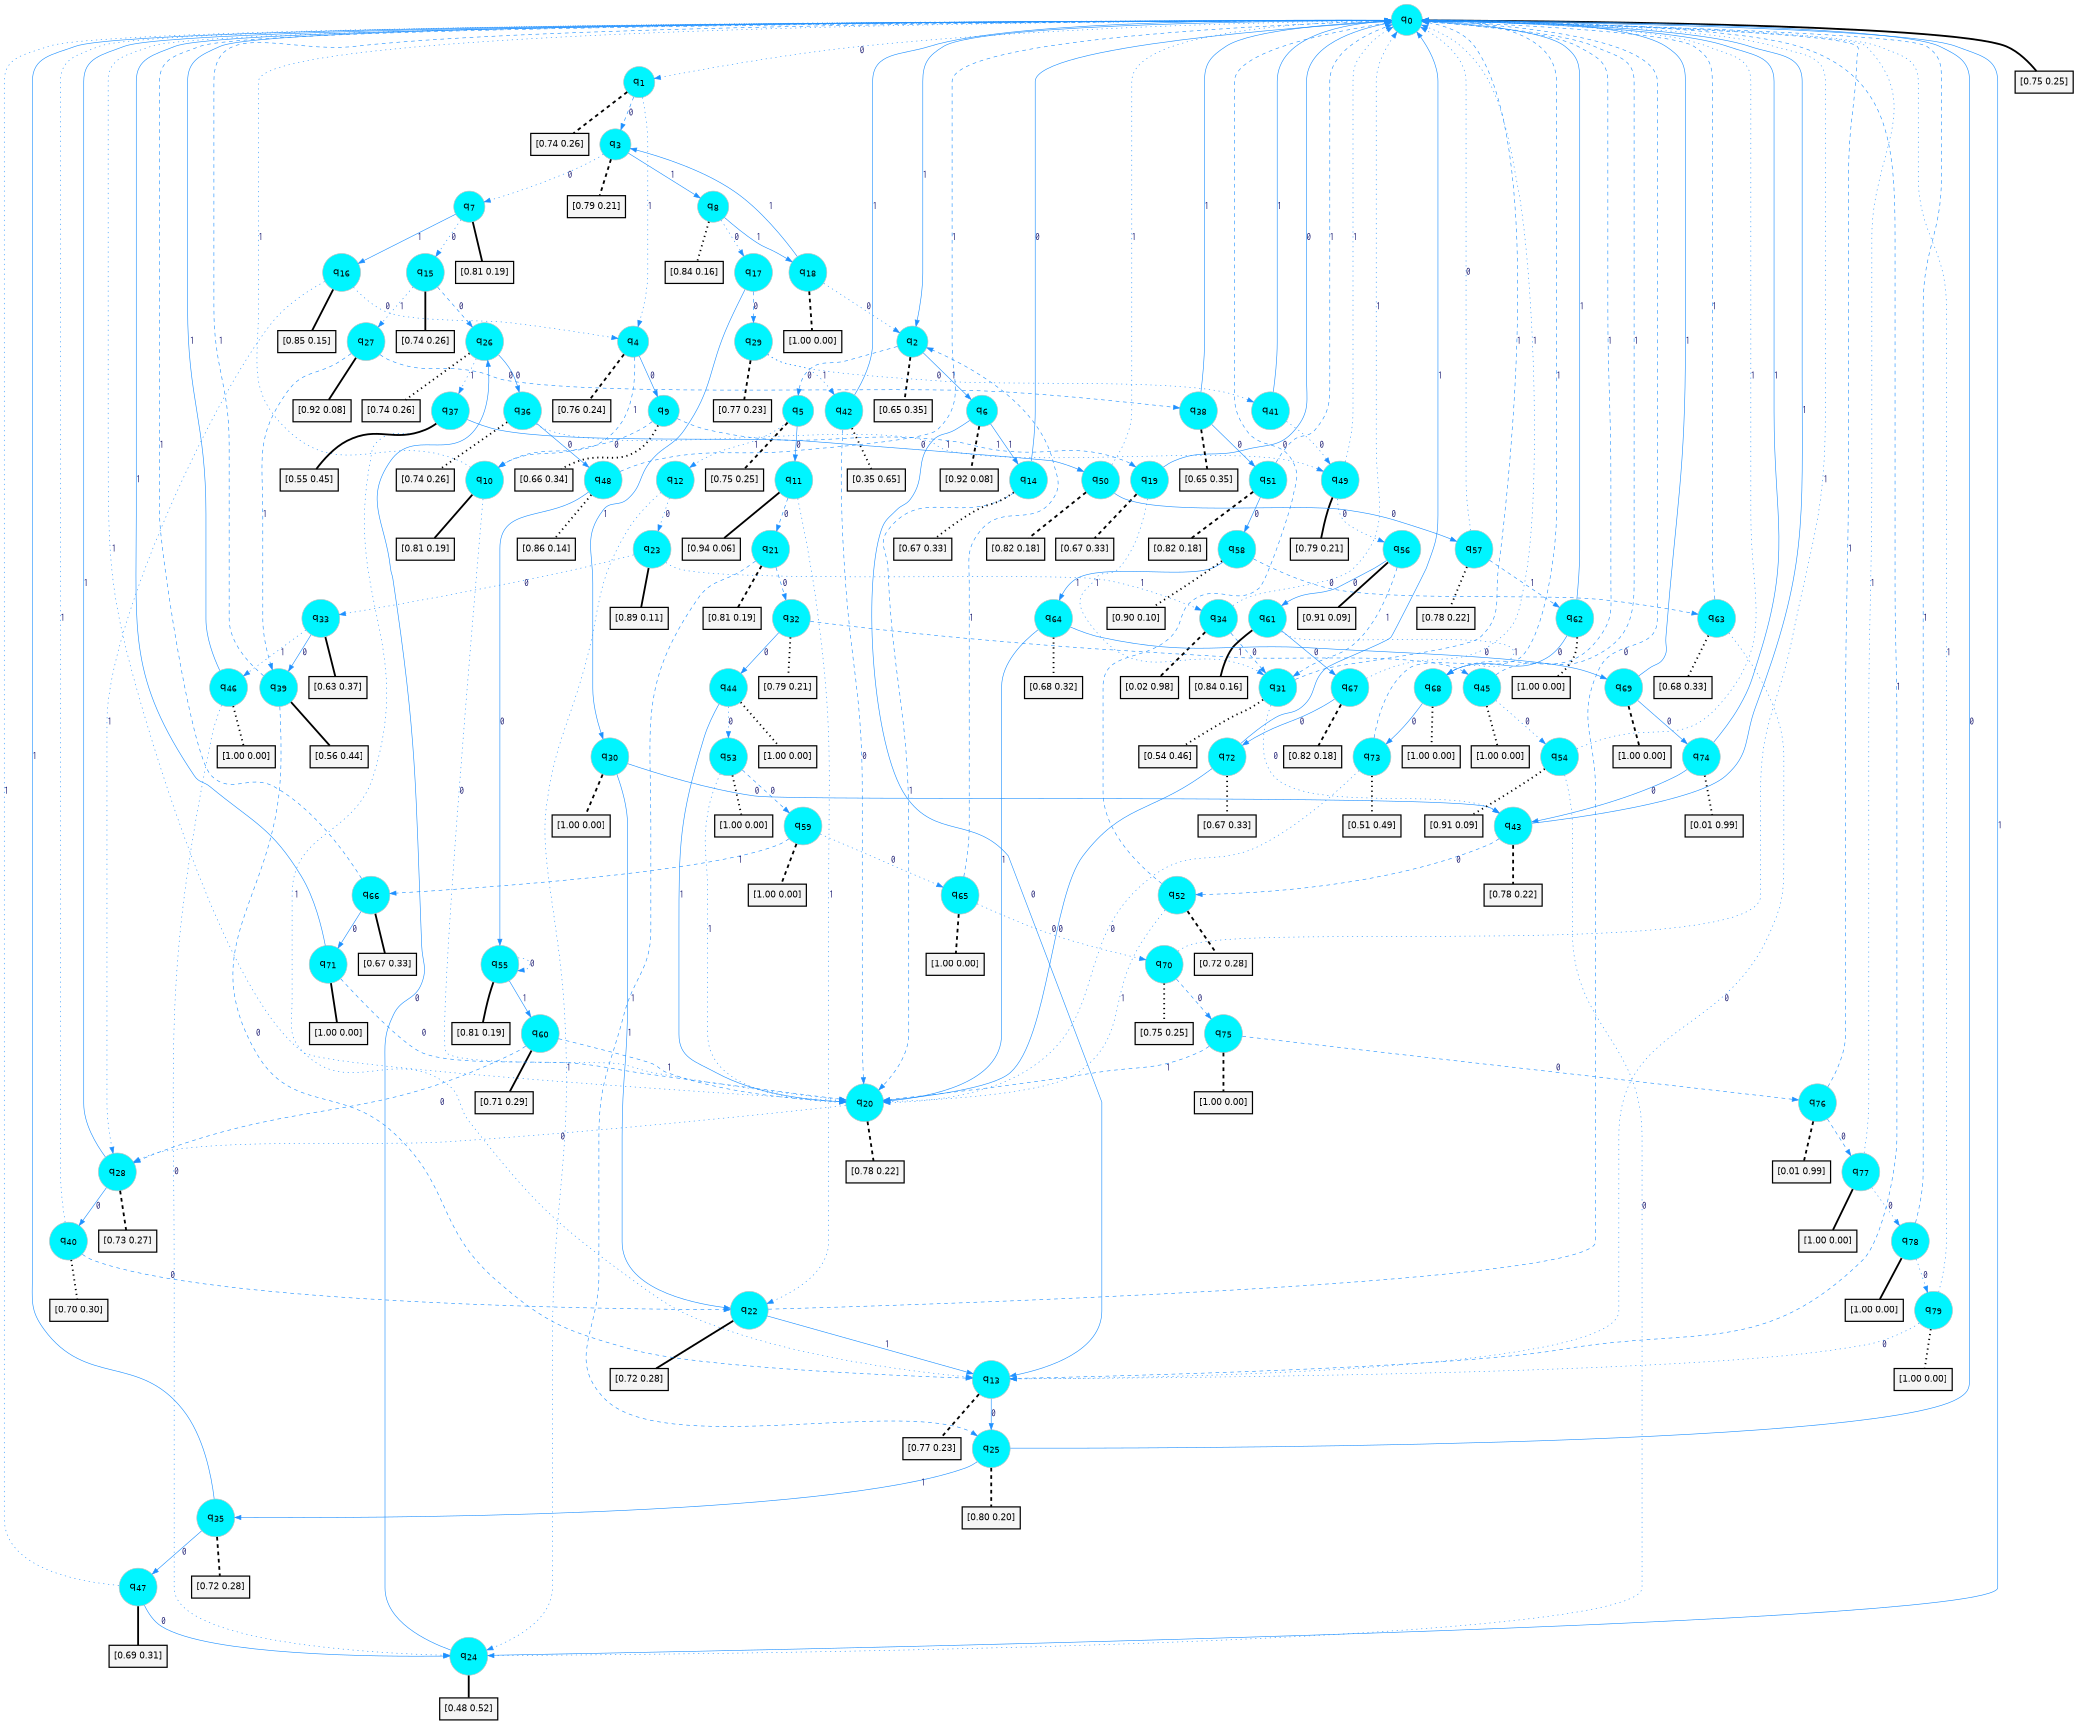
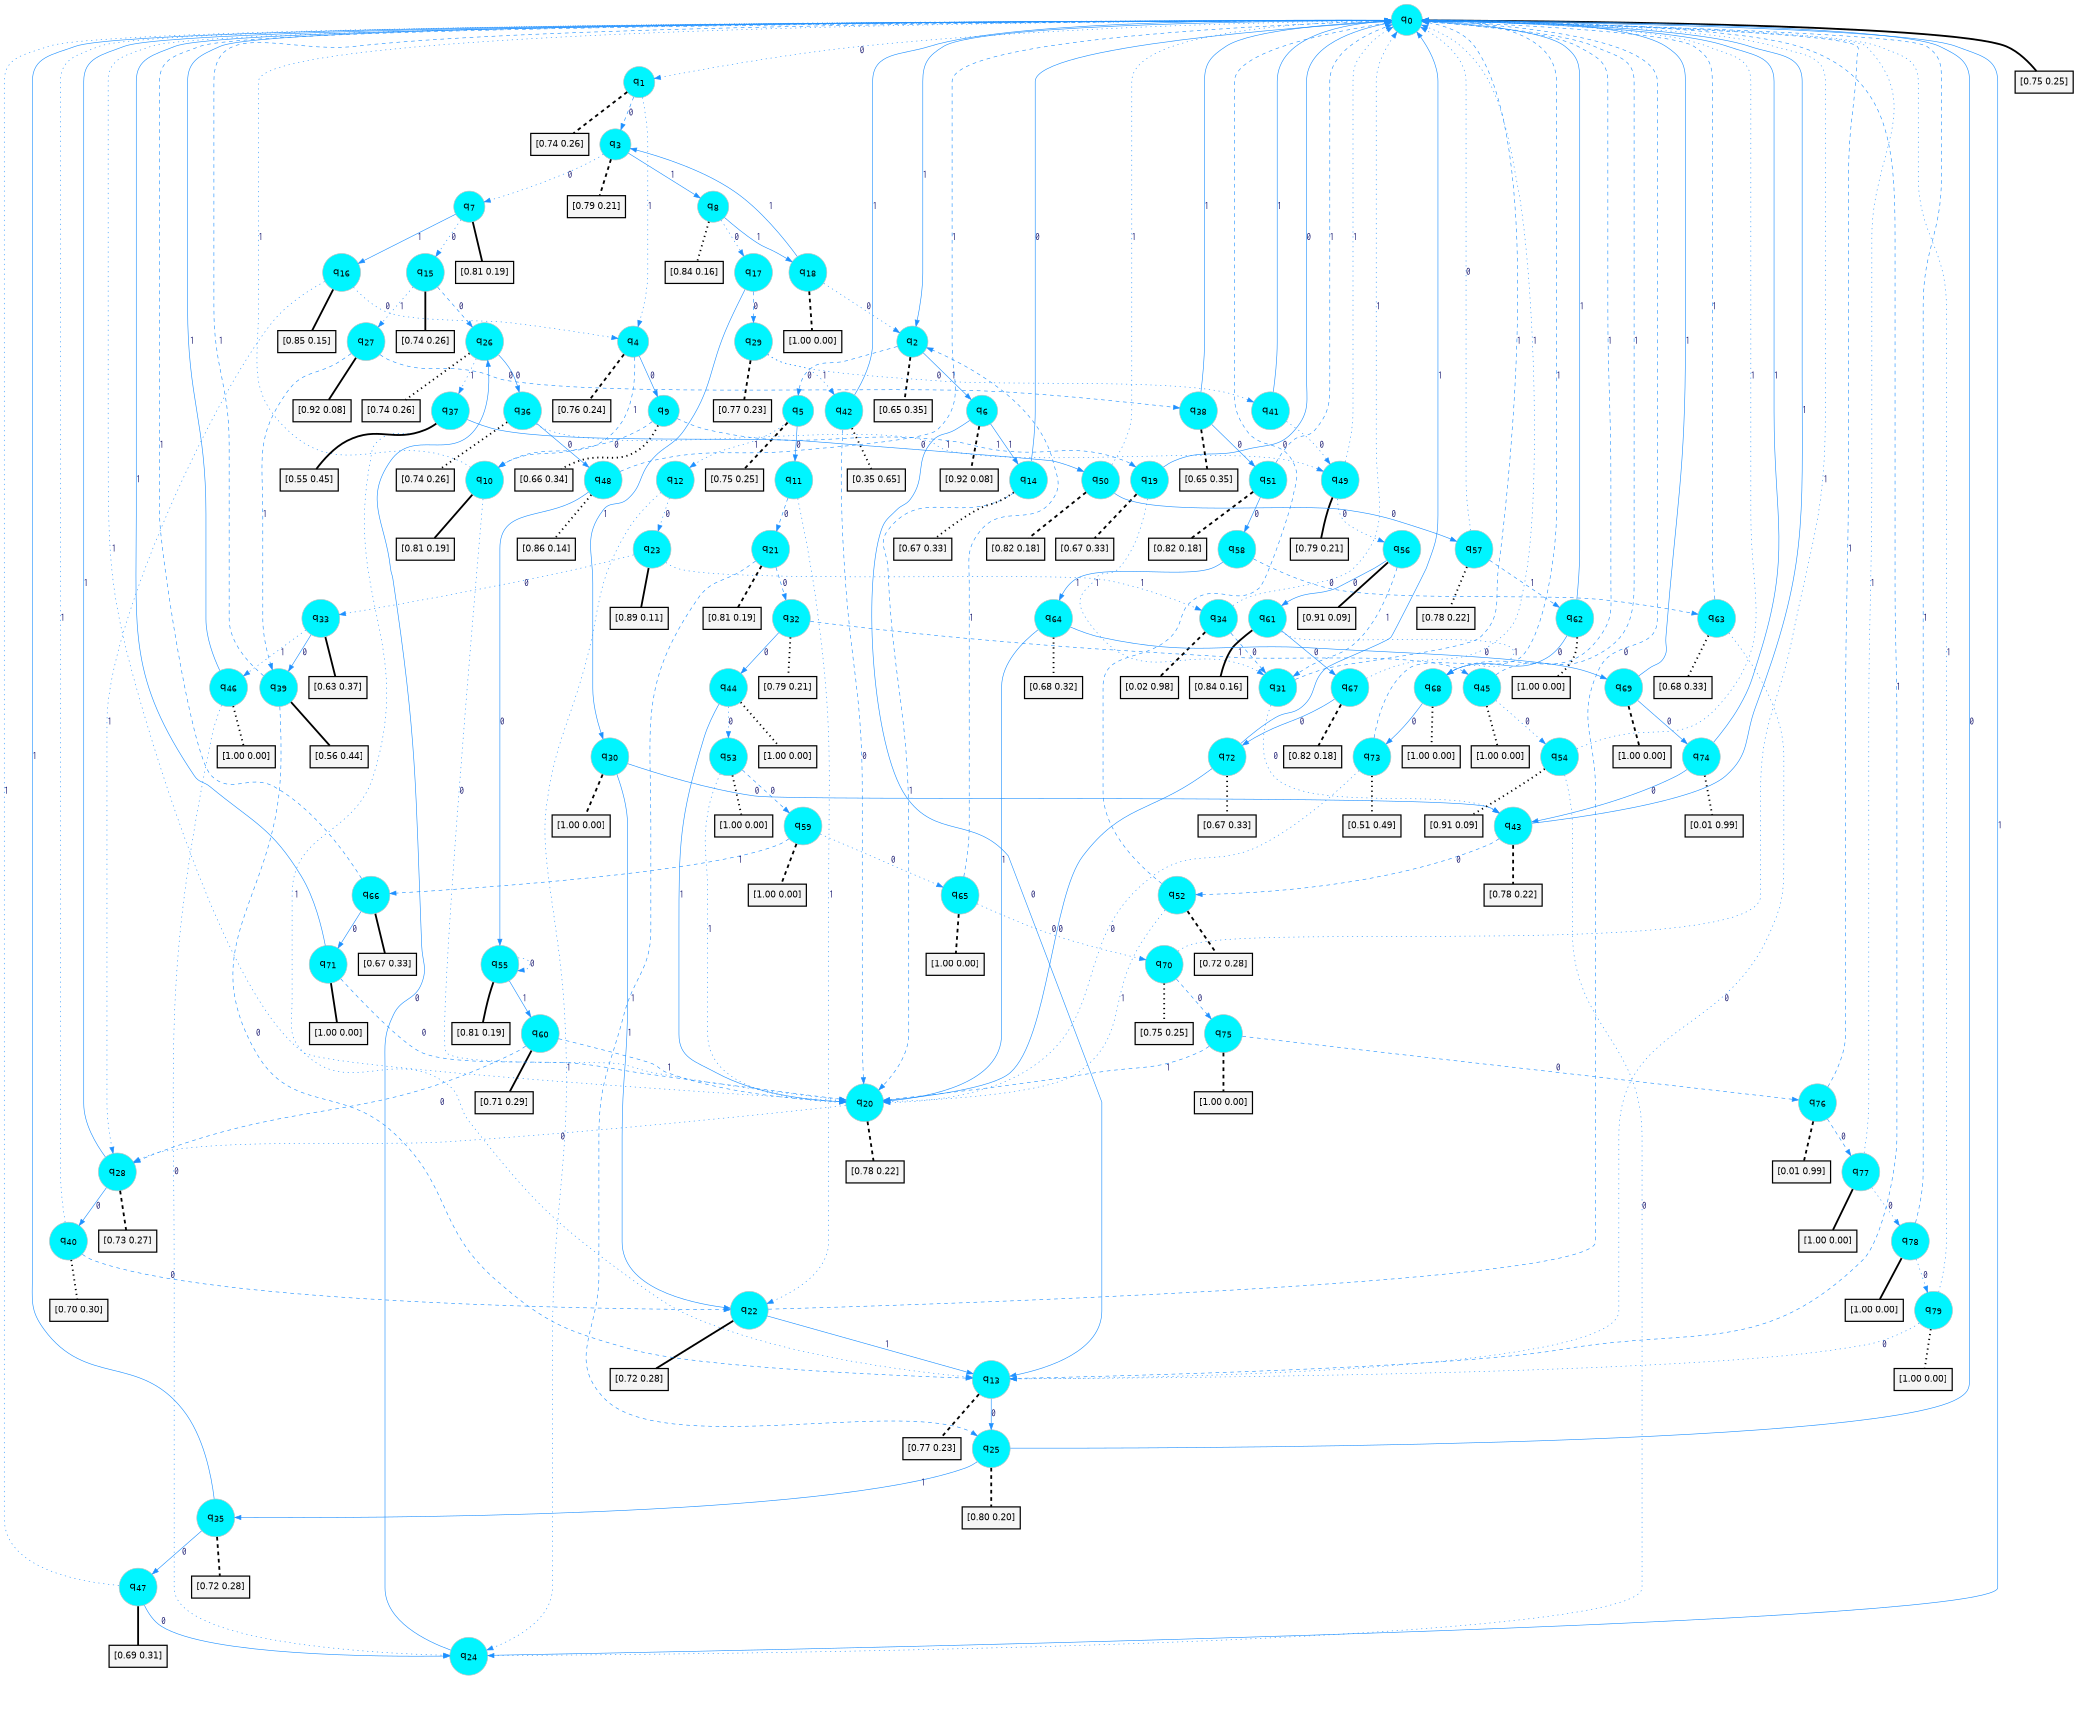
node "[0.94 0.06]": removed
node "[0.90 0.10]": removed
node "[0.54 0.46]": removed
node "[0.48 0.52]": removed
